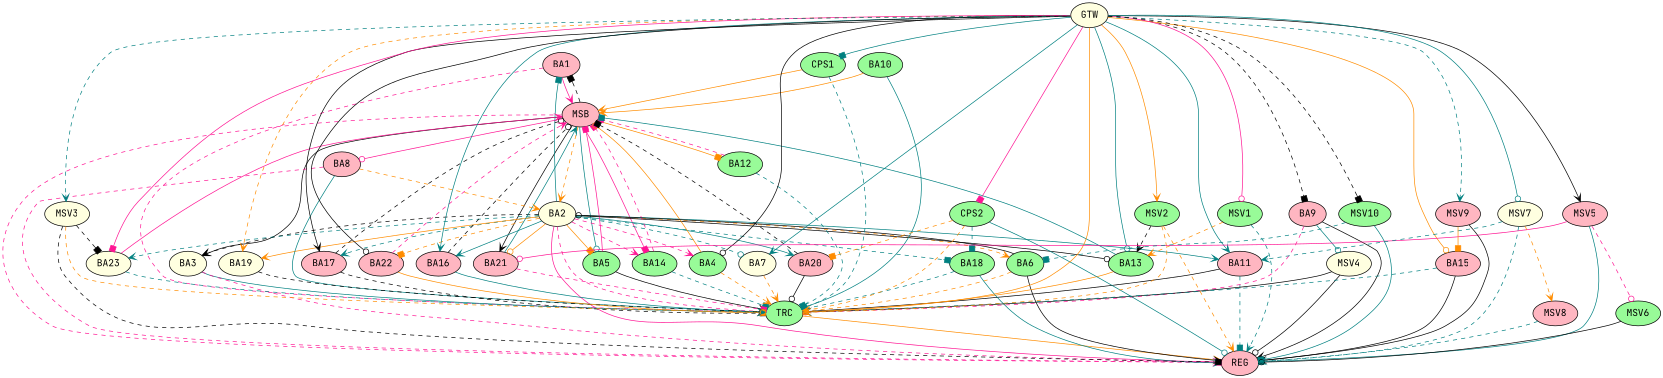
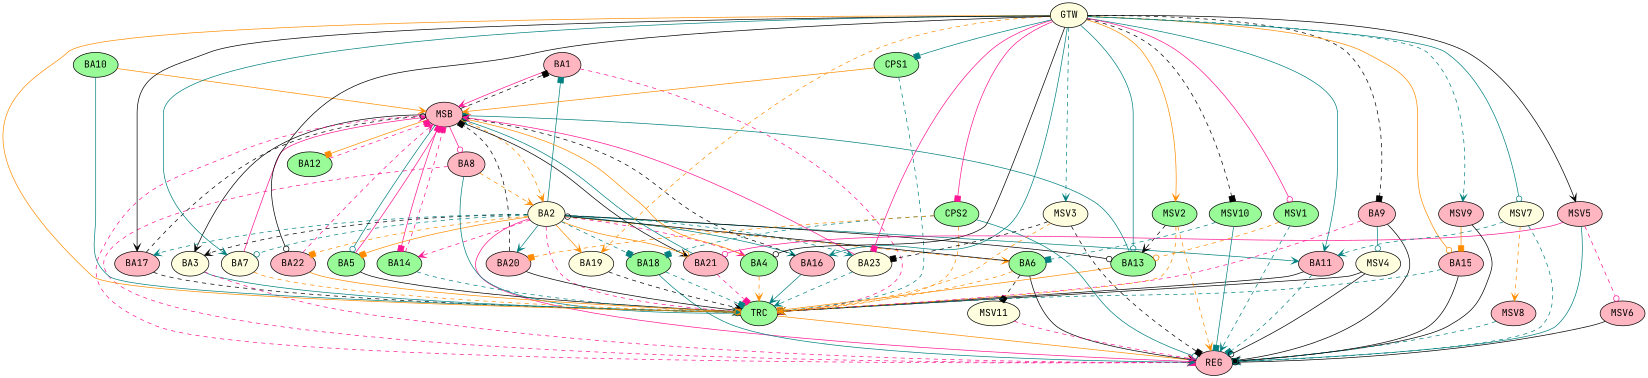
edge "BA7" -> "MSB": added
edge "MSV1" -> "BA13": arrowhead vee -> odot
edge "BA12" -> "TRC": removed
node "MSV11": added
node "MSV6": fillcolor palegreen -> lightpink
